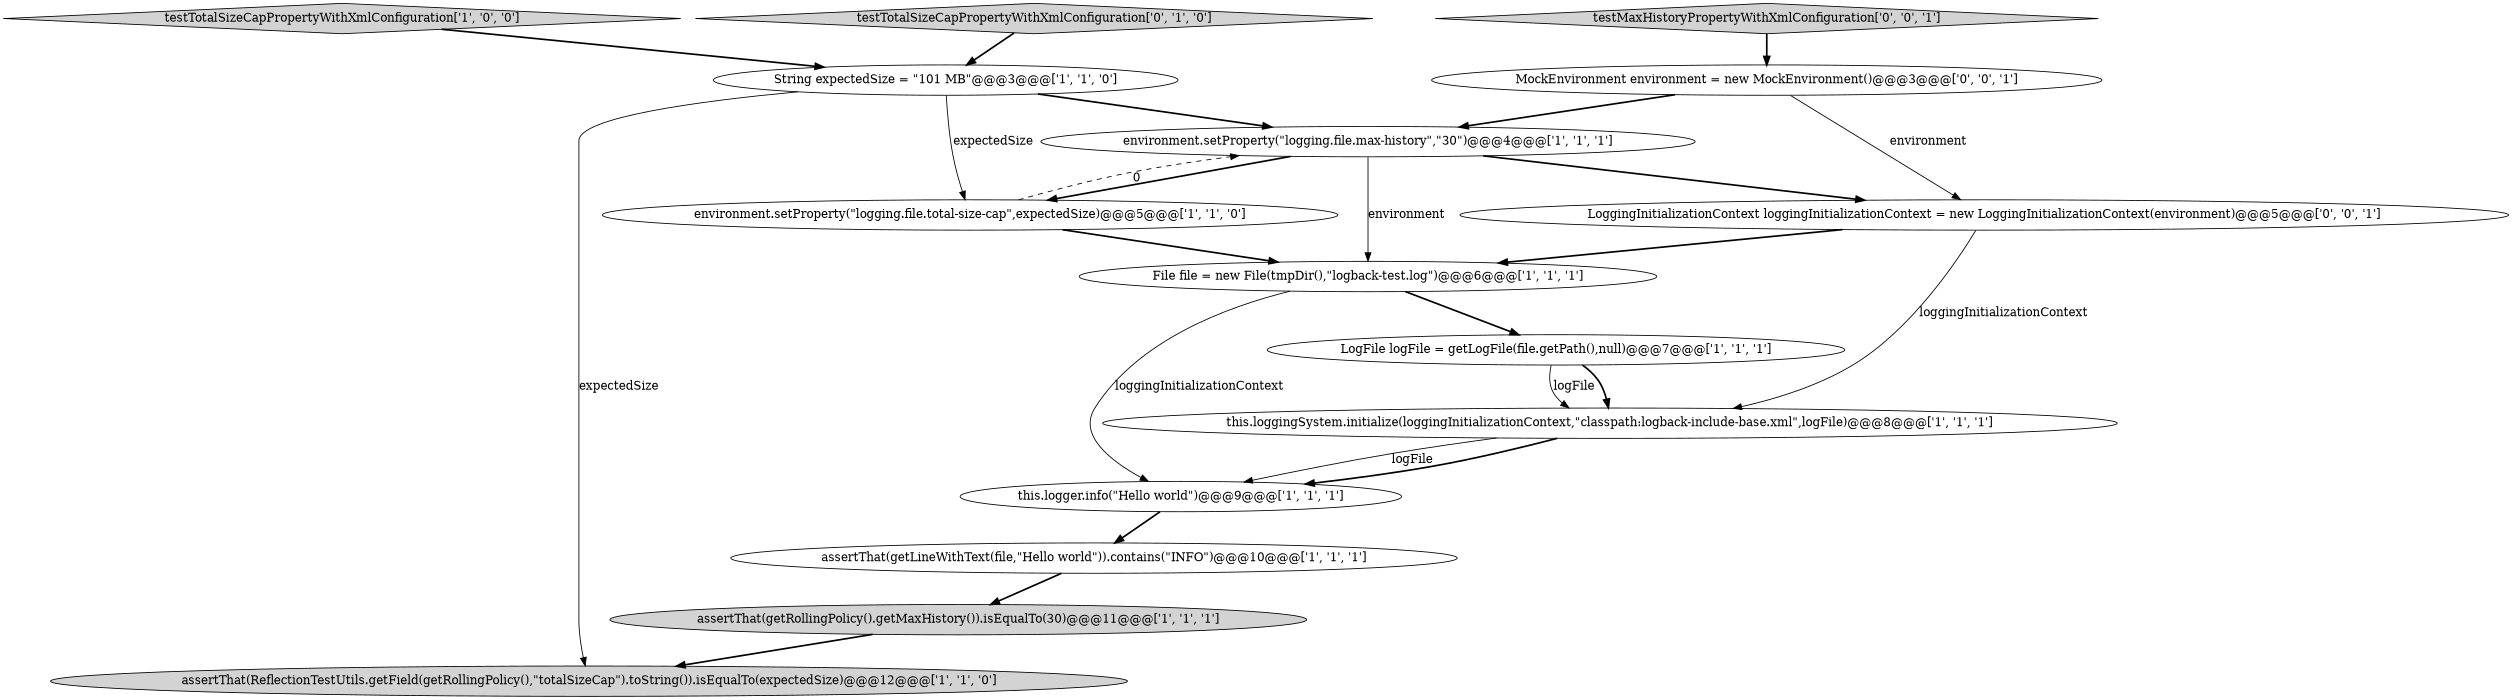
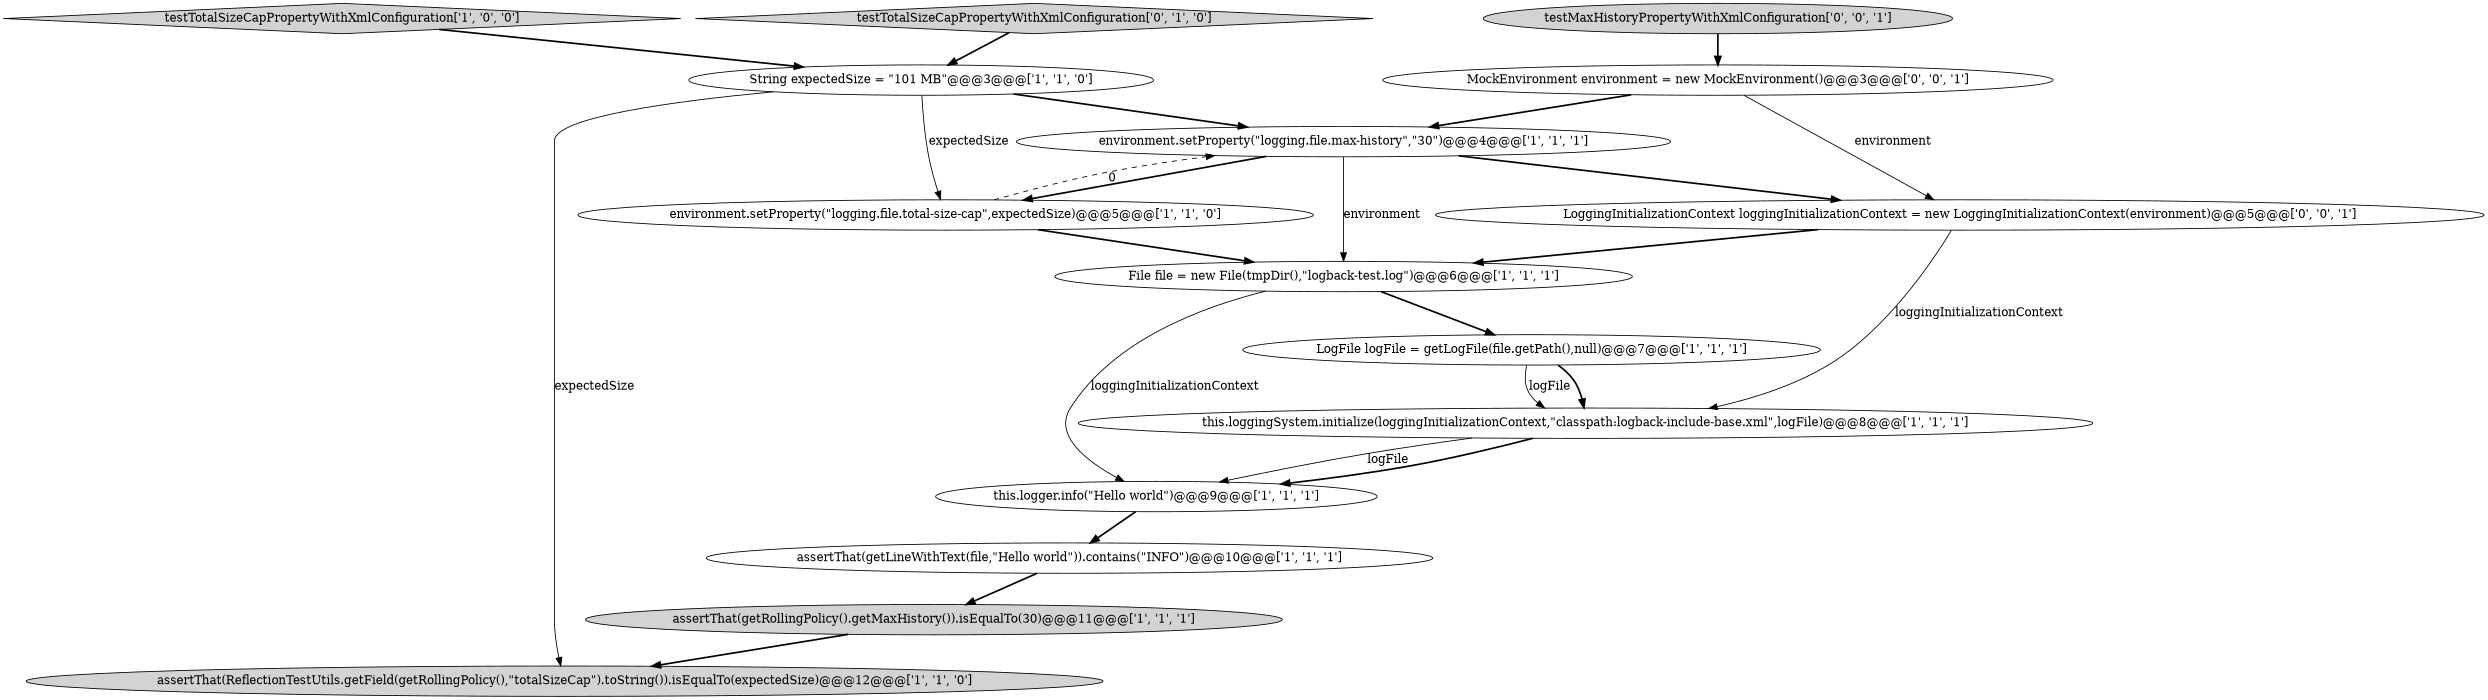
node "testMaxHistoryPropertyWithXmlConfiguration['0', '0', '1']": shape diamond -> ellipse
